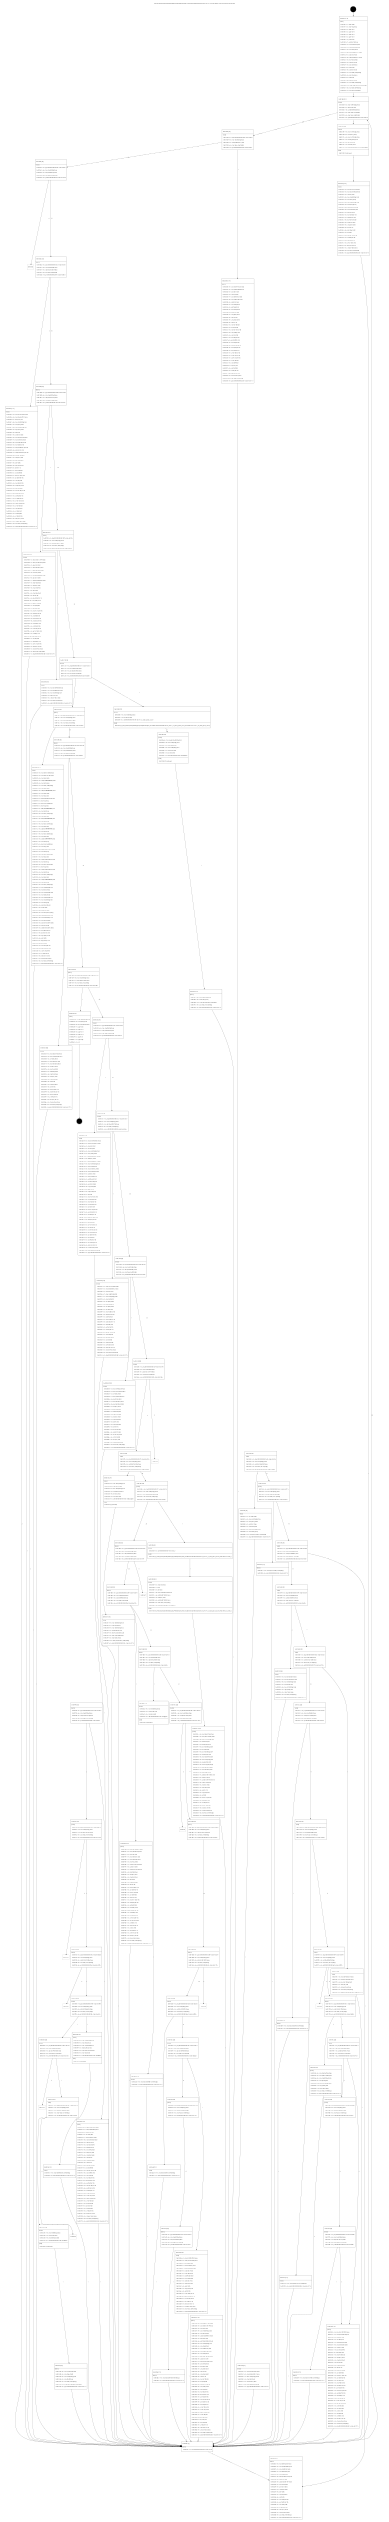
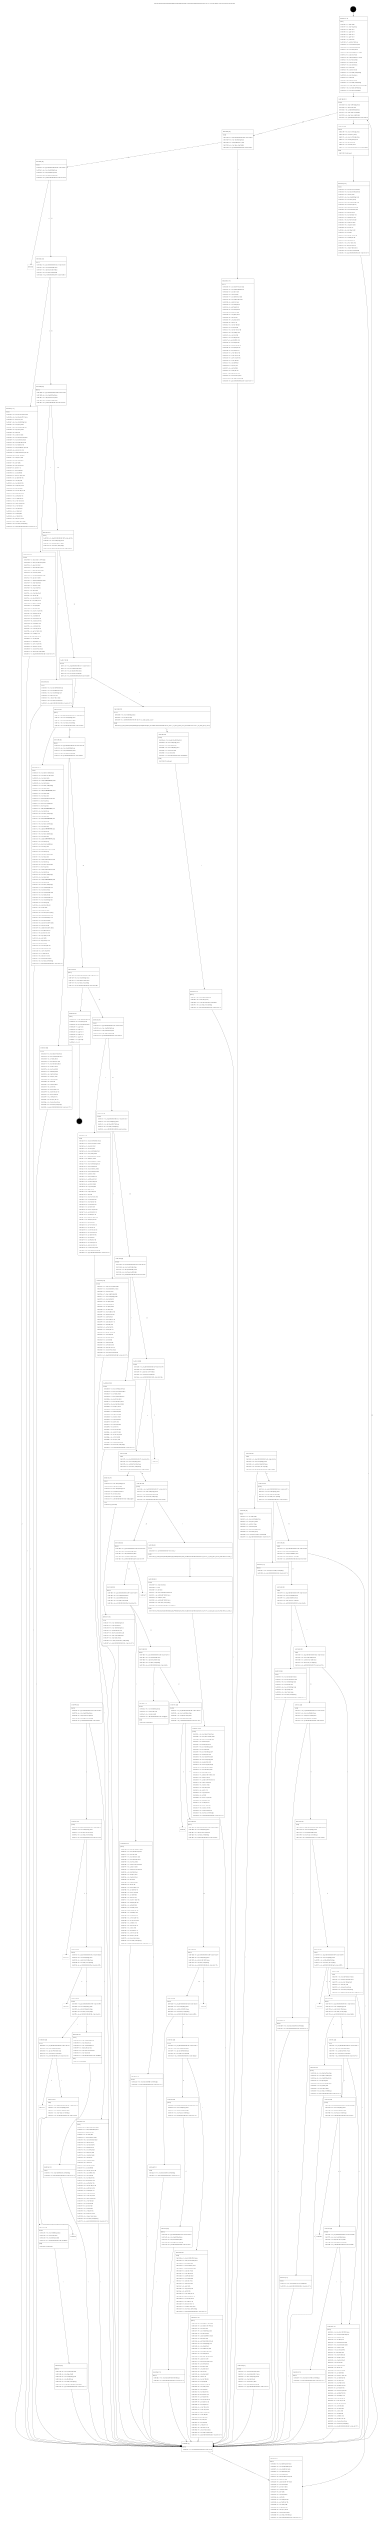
node "0x402ada": added
